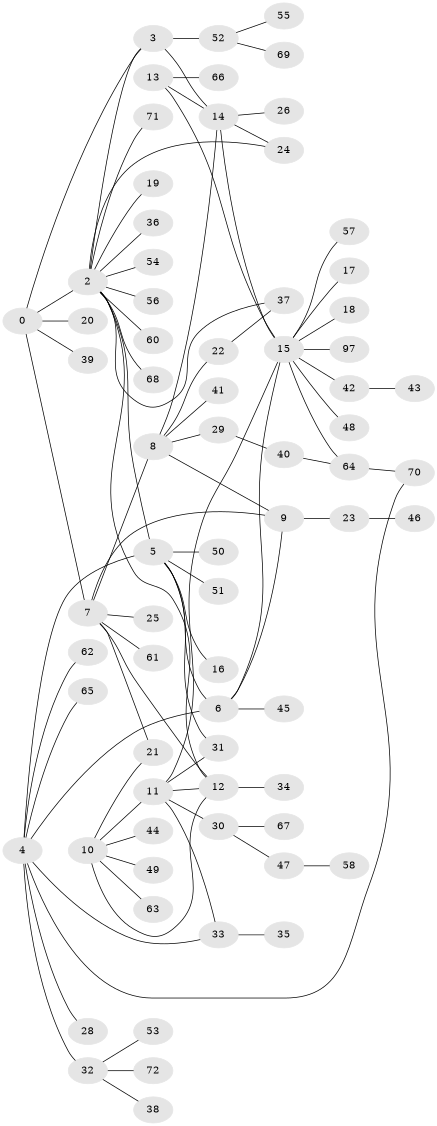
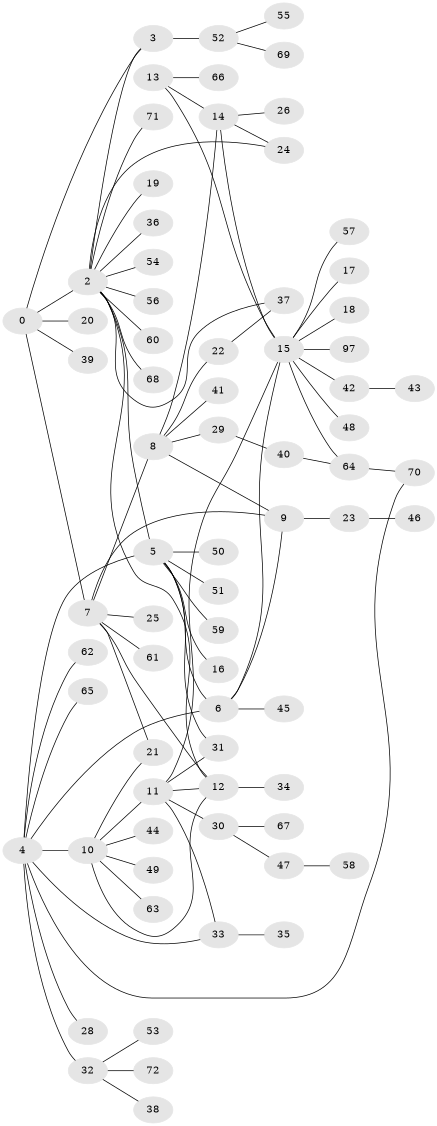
edge "3" -- "14": removed
node "59": added
edge "4" -- "10": added
